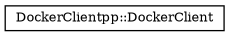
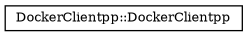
node "DockerClientpp::DockerClient": label "DockerClientpp::DockerClient" -> "DockerClientpp::DockerClientpp"
